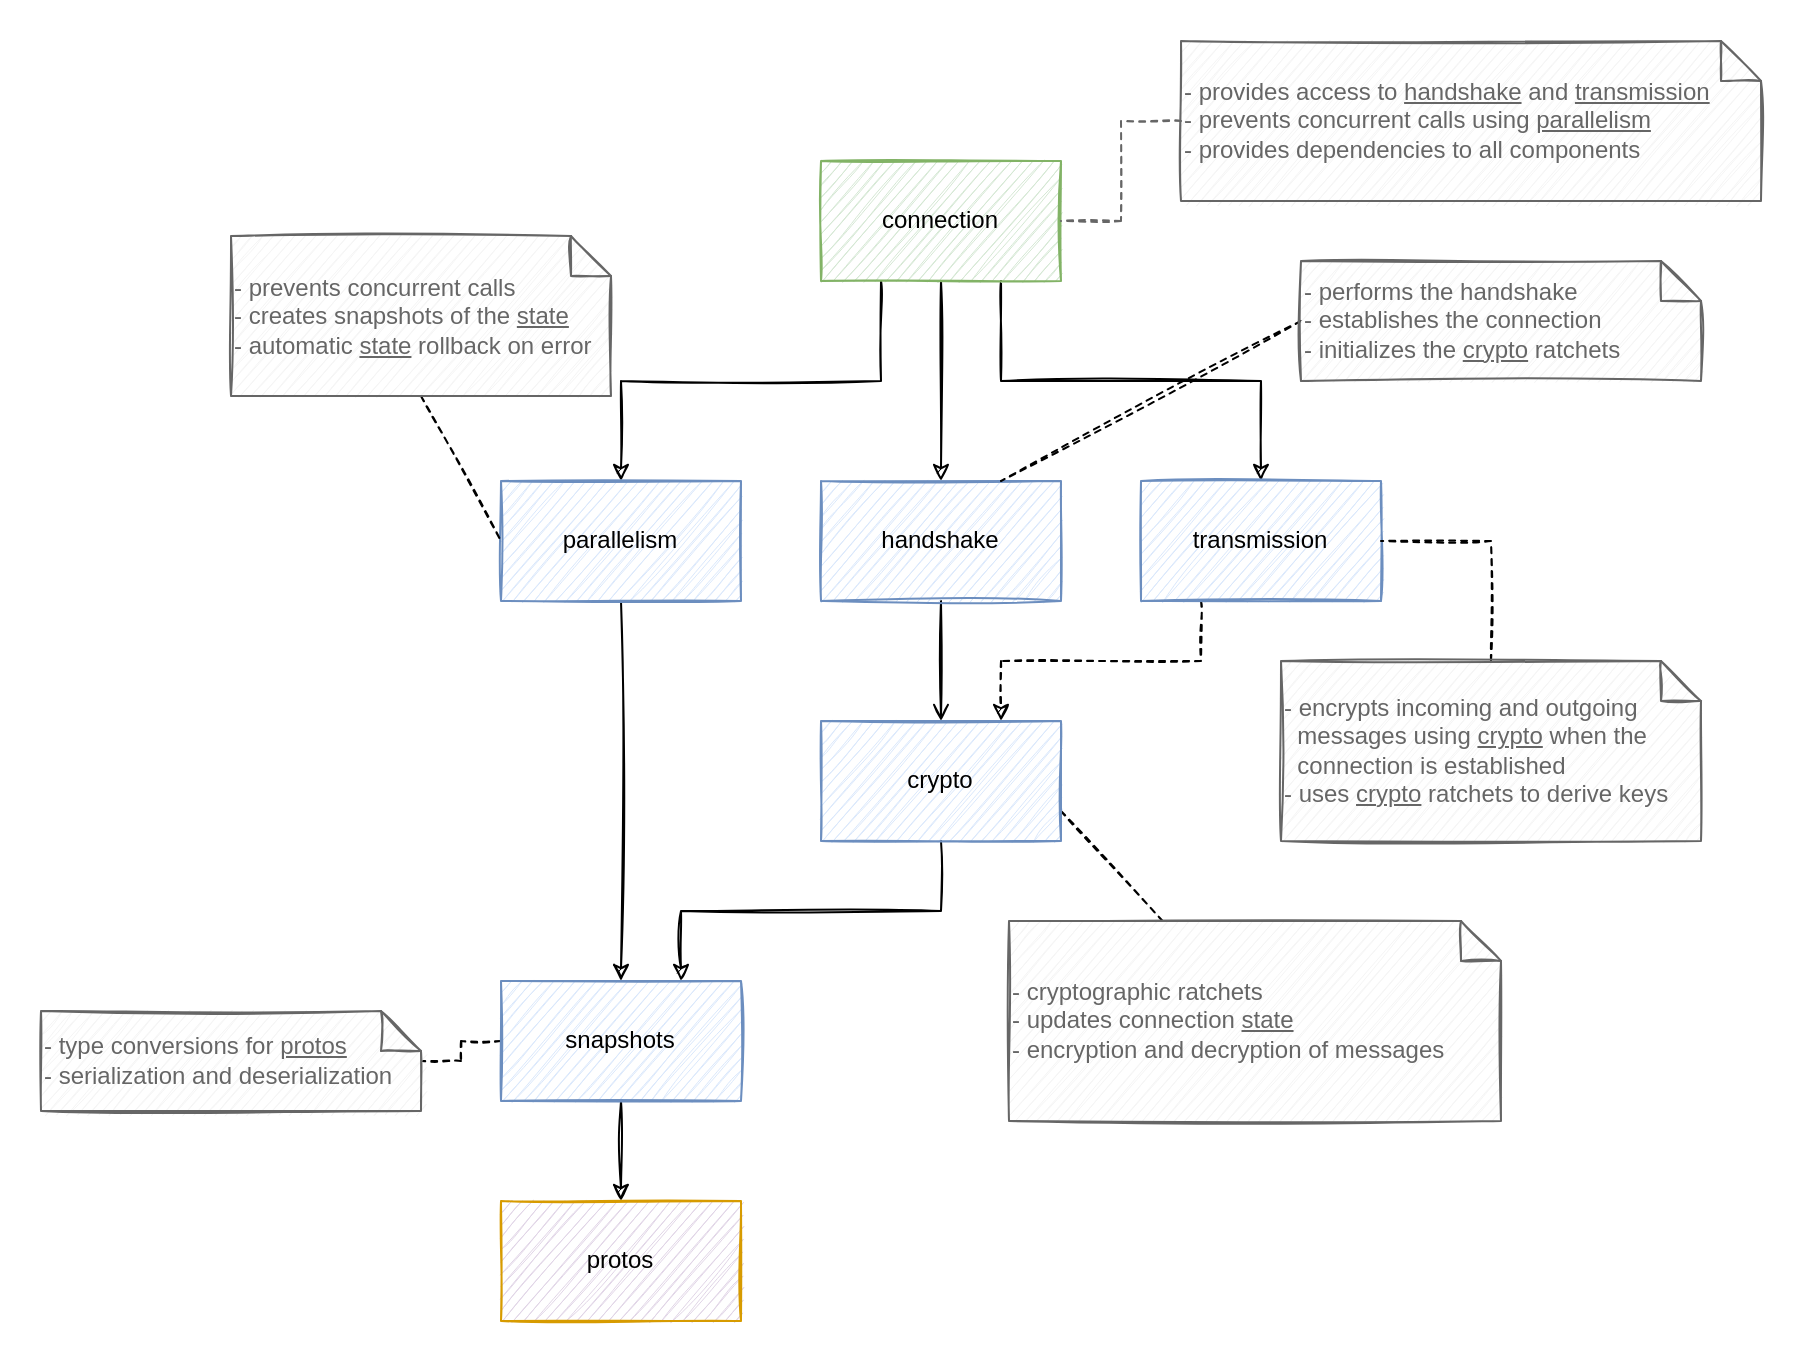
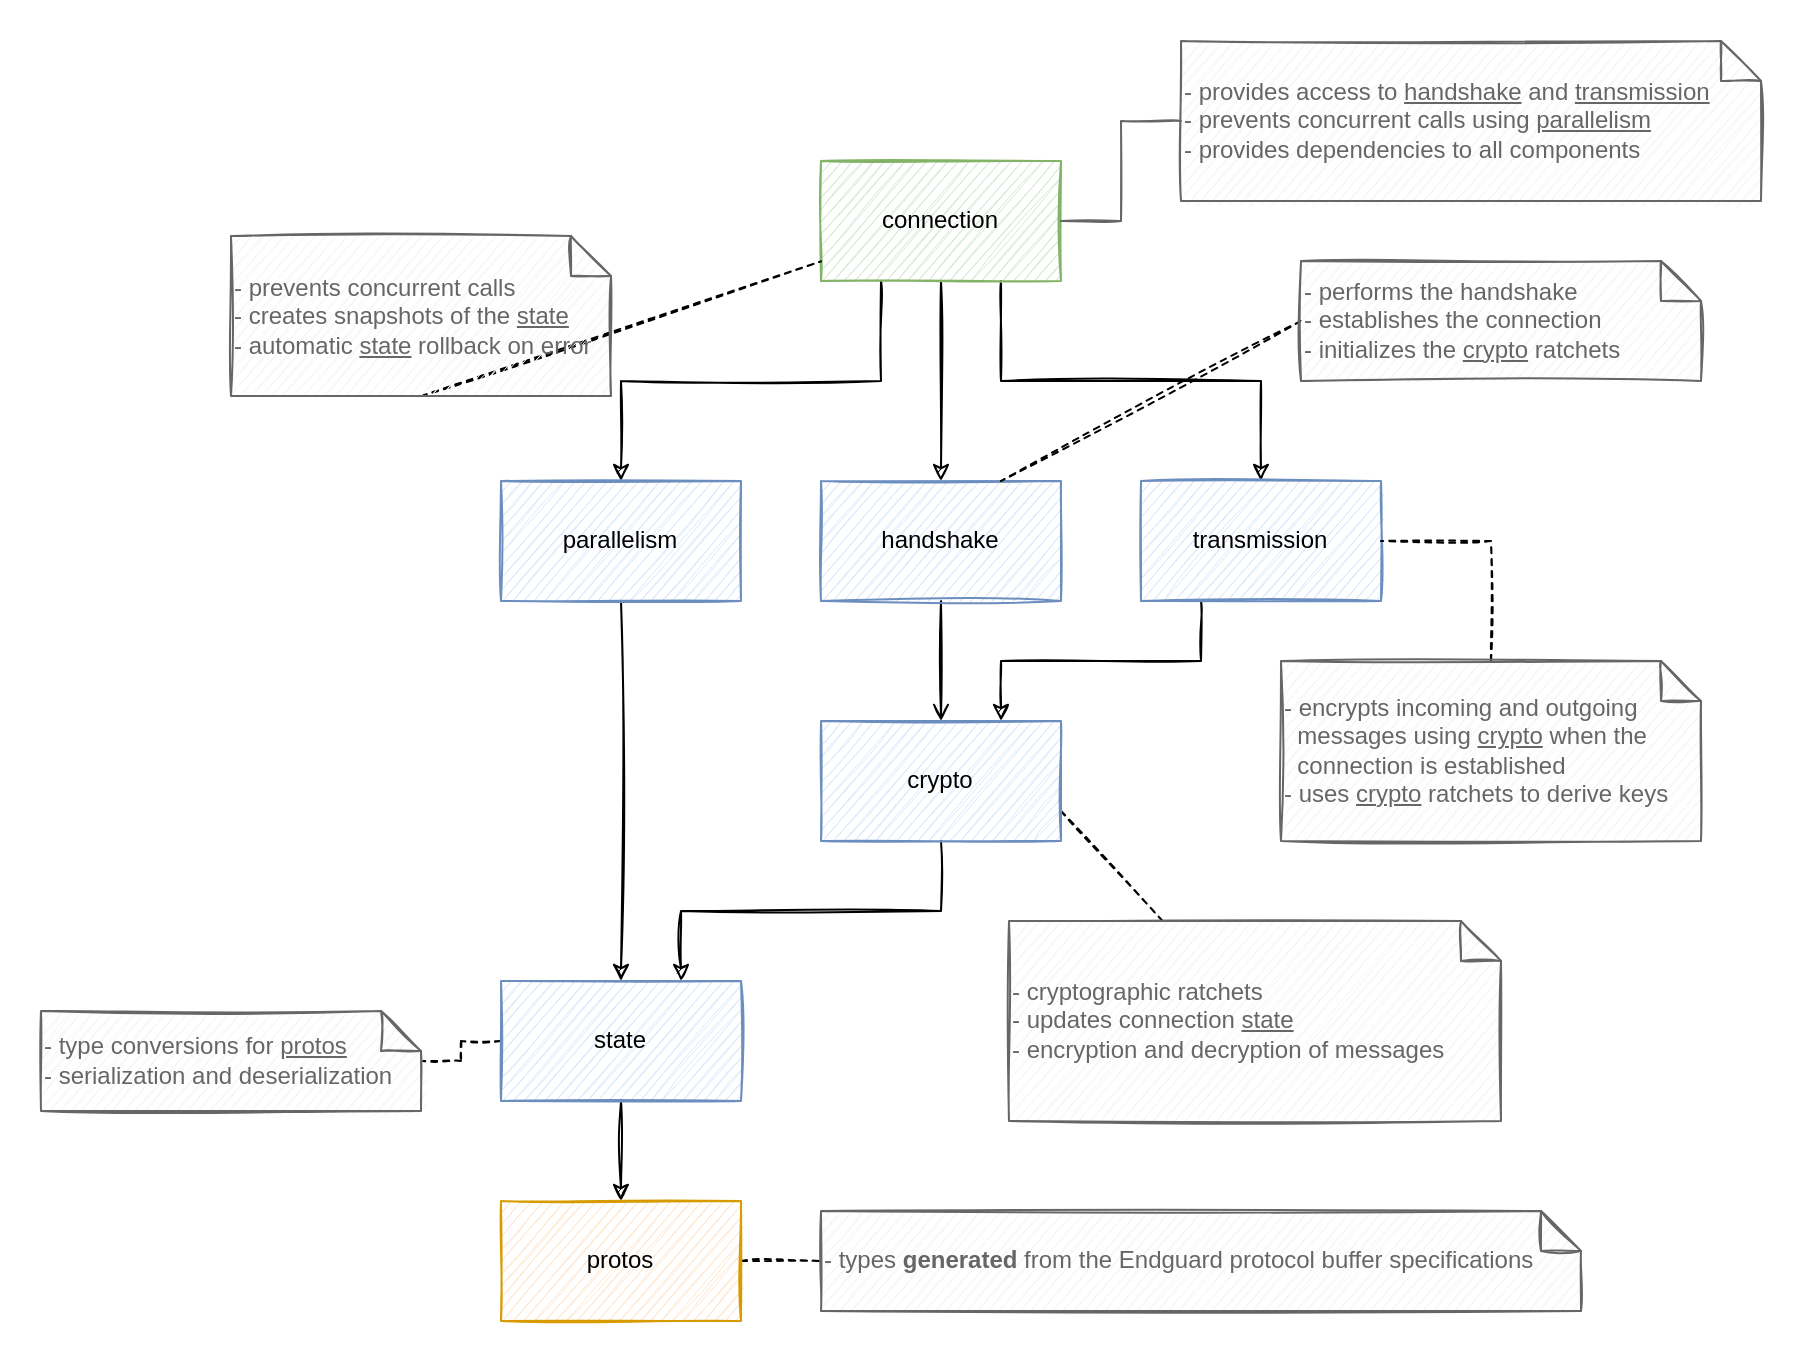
edge "- provides access to handshake and transmission - prevents concurrent calls using parallelism - provides dependencies to all components" -- "connection": style dashed -> solid
edge "- prevents concurrent calls - creates snapshots of the state - automatic state rollback on error" -- "parallelism": now "- prevents concurrent calls - creates snapshots of the state - automatic state rollback on error" -- "connection"
edge "transmission" -> "crypto": style dashed -> solid
node "snapshots": label "snapshots" -> "state"
node "protos": fillcolor #e1d5e7 -> #ffe6cc
edge "protos" -- "- types generated from the Endguard protocol buffer specifications": added
node "- types generated from the Endguard protocol buffer specifications": added
